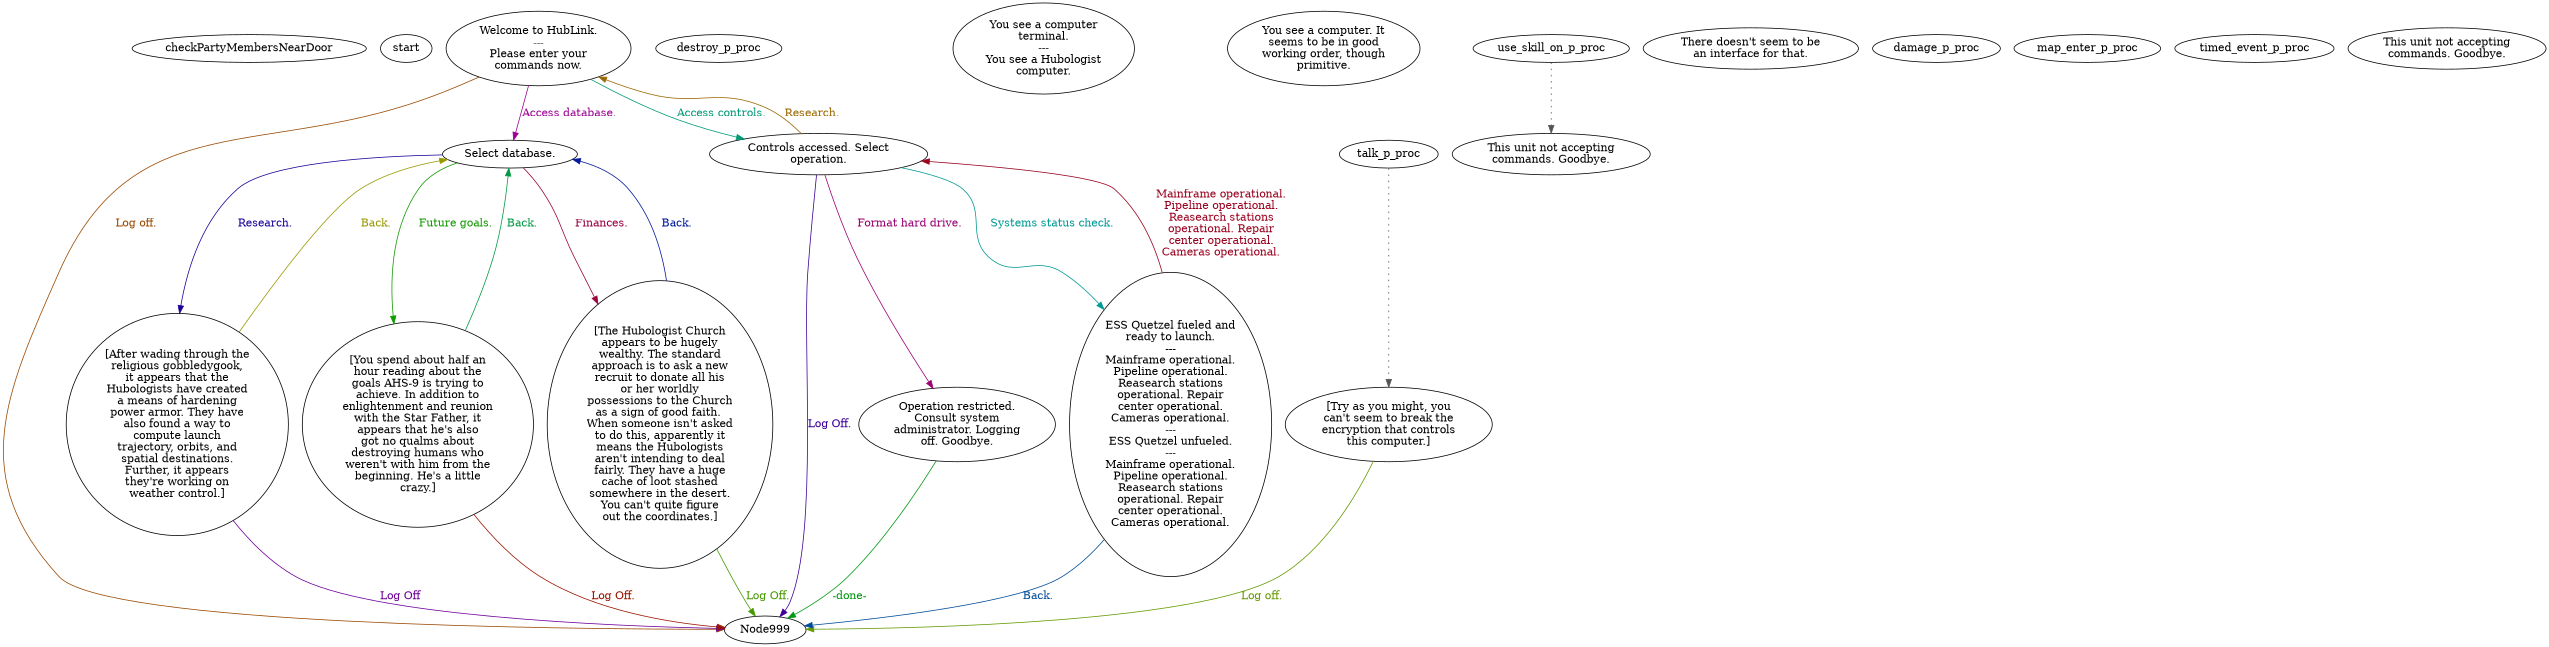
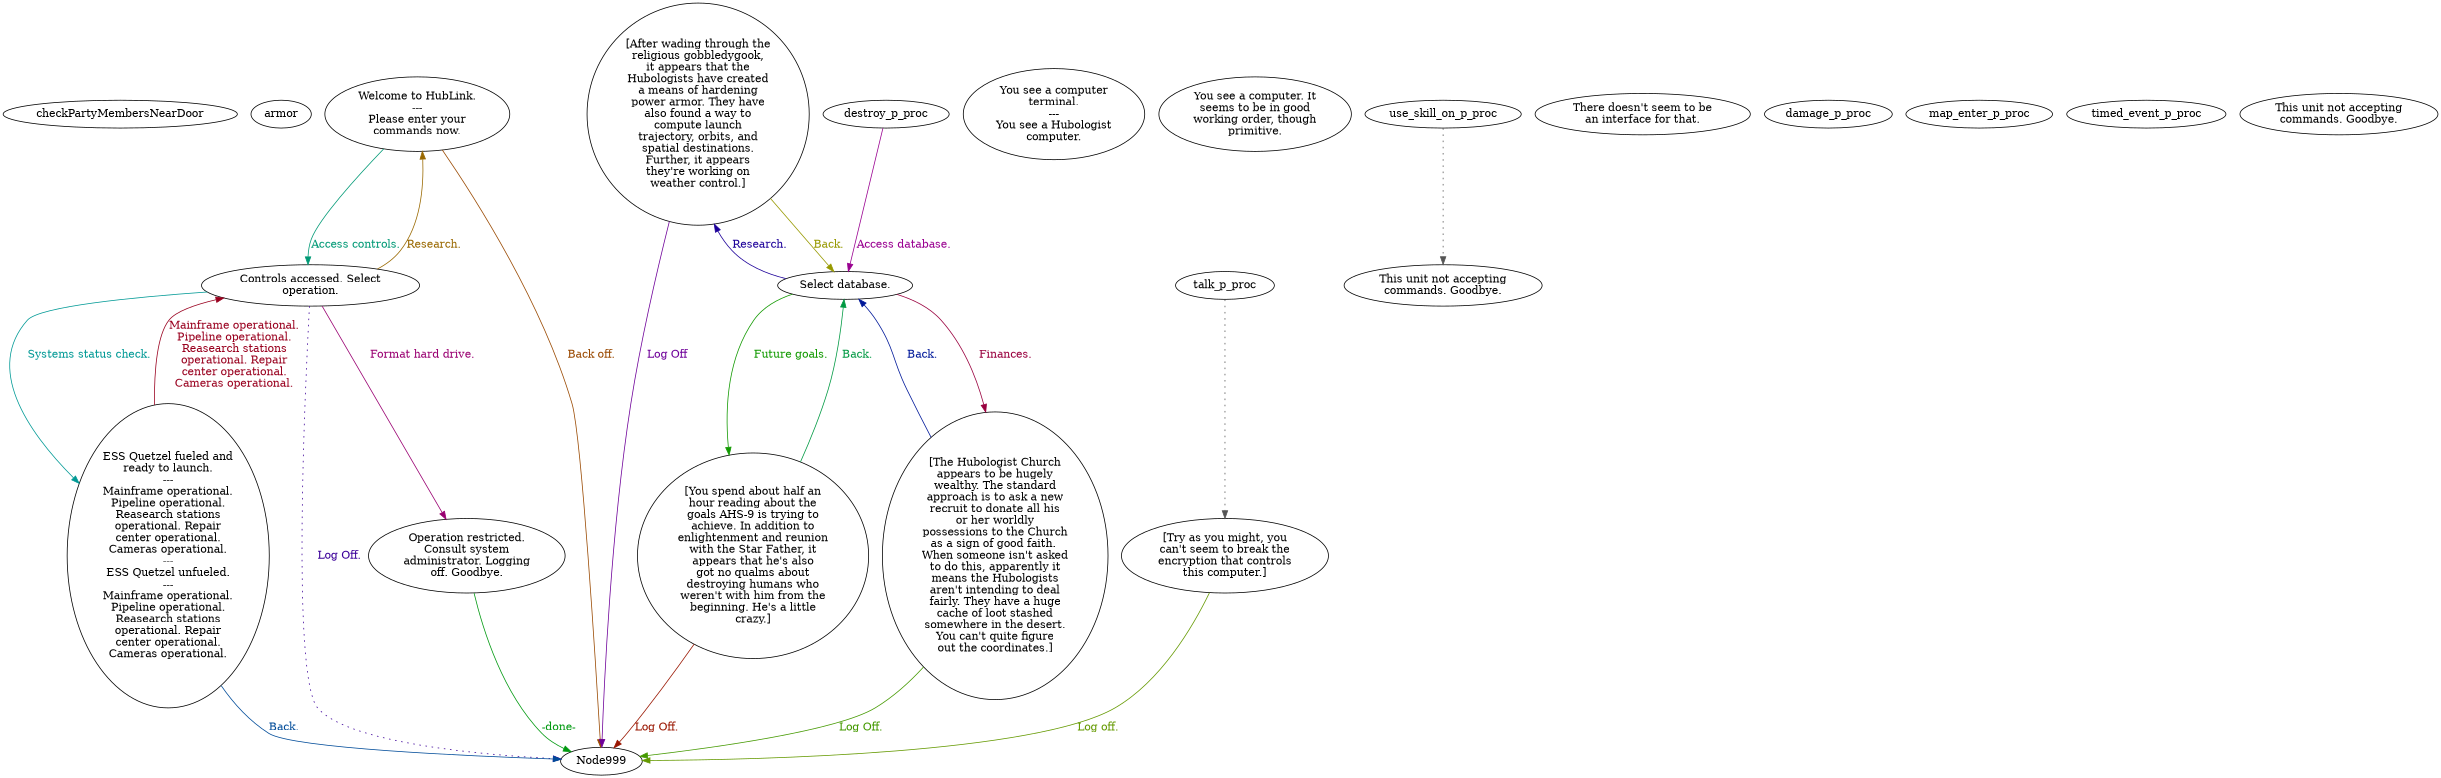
node "start": label "start" -> "armor"
edge "Welcome to HubLink. --- Please enter your commands now." -> "Select database.": now "destroy_p_proc" -> "Select database."
edge "Welcome to HubLink. --- Please enter your commands now." -> "Node999": label "Log off." -> "Back off."
edge "Controls accessed. Select operation." -> "Node999": style solid -> dotted
